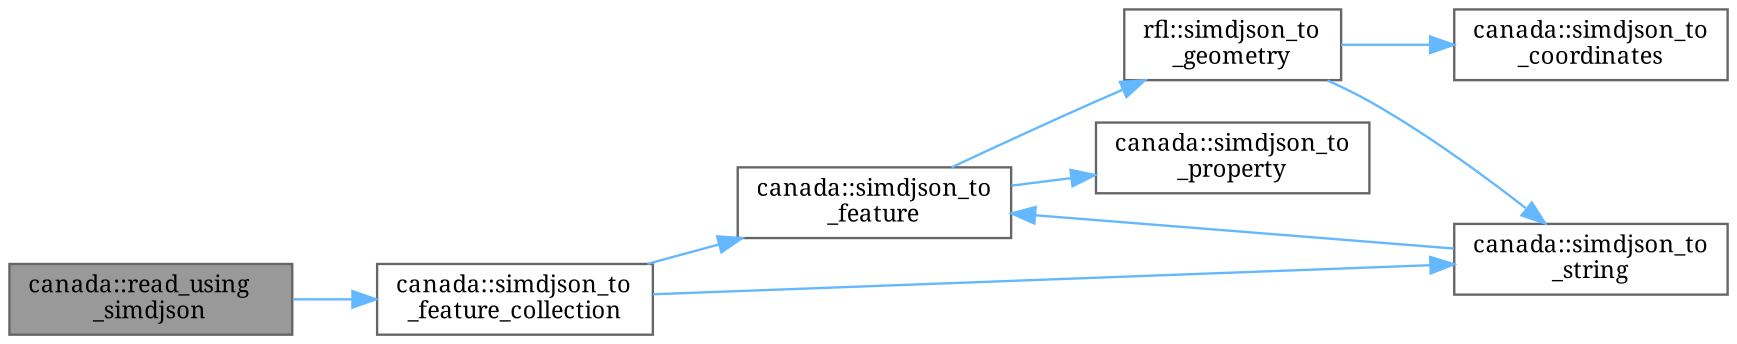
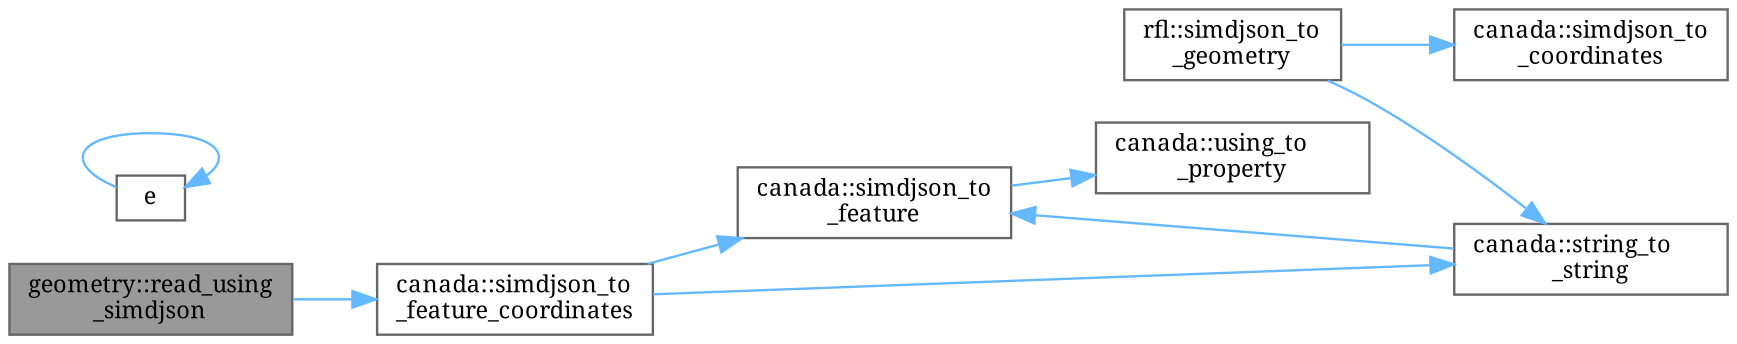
edge "canada::simdjson_to _feature" -> "rfl::simdjson_to _geometry": removed
node "canada::simdjson_to _property": label "canada::simdjson_to _property" -> "canada::using_to _property"
node "e": added
node "canada::simdjson_to _string": label "canada::simdjson_to _string" -> "canada::string_to _string"
node "canada::read_using _simdjson": label "canada::read_using _simdjson" -> "geometry::read_using _simdjson"
node "canada::simdjson_to _feature_collection": label "canada::simdjson_to _feature_collection" -> "canada::simdjson_to _feature_coordinates"
